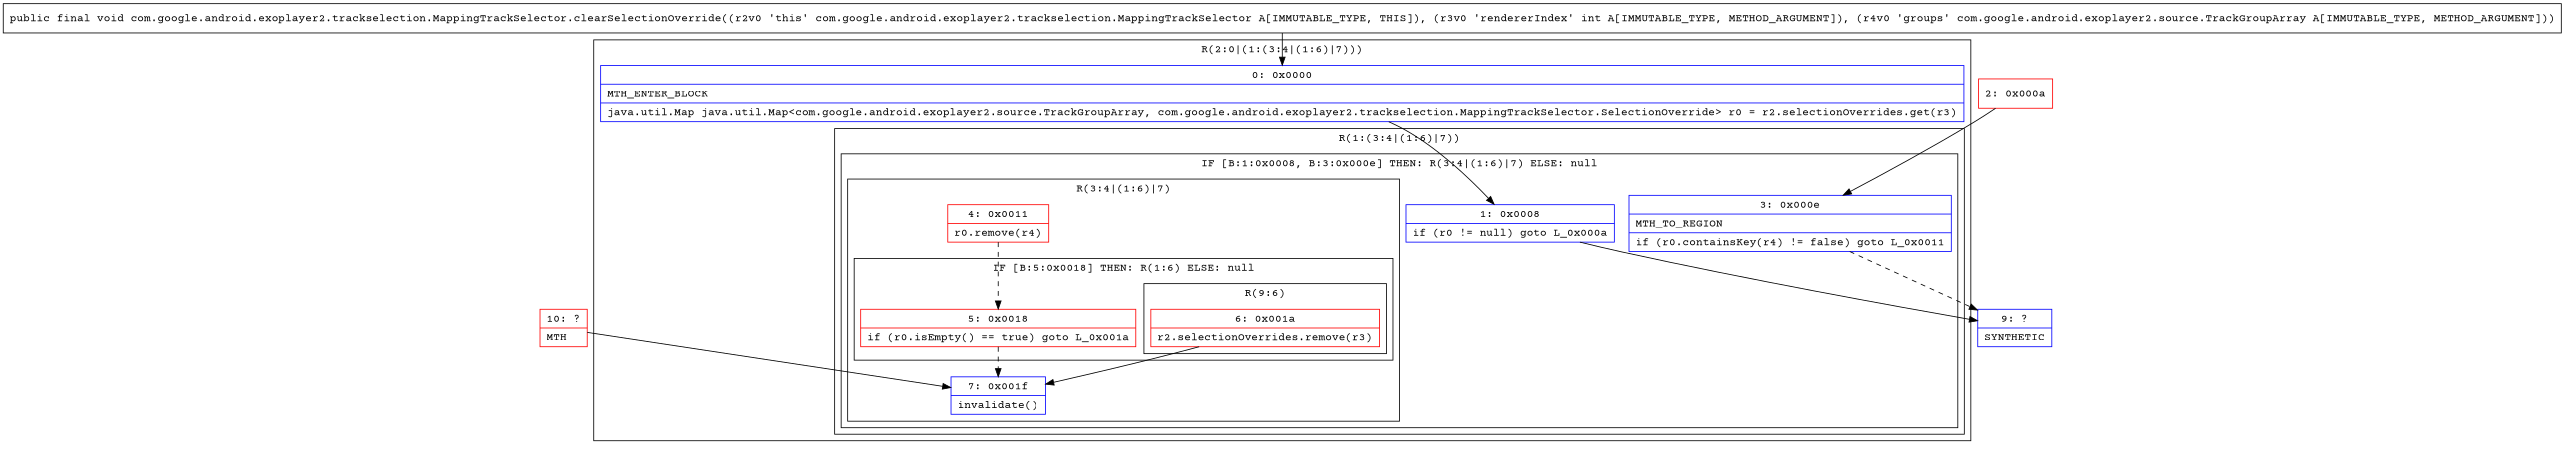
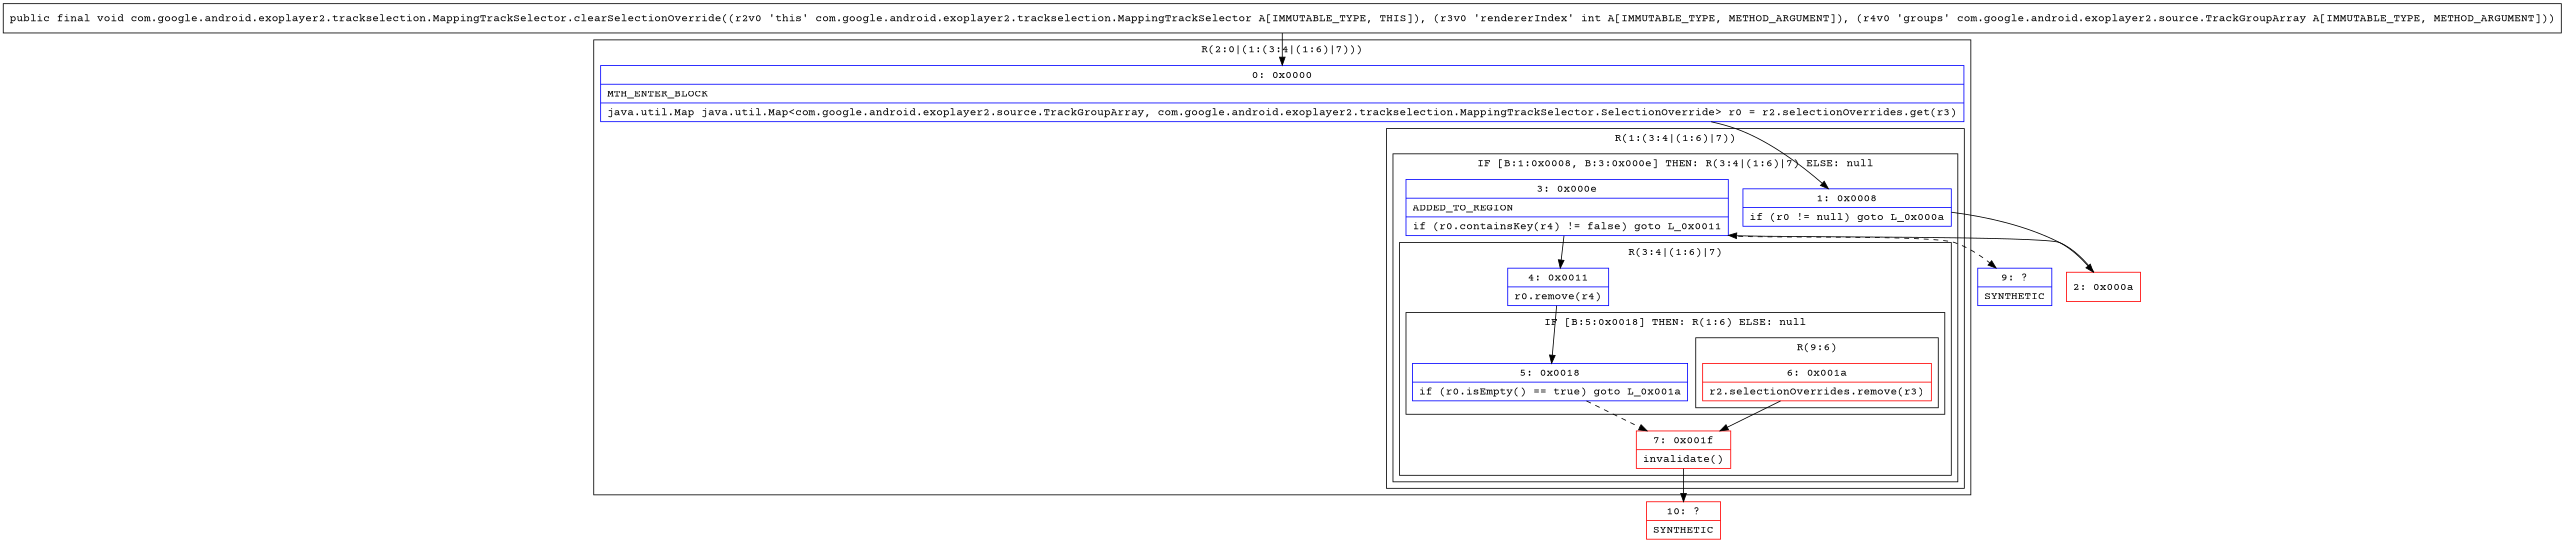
node "4: 0x0011": color red -> blue
node "3: 0x000e": text "MTH_TO_REGION" -> "ADDED_TO_REGION"
edge "3: 0x000e" -> "4: 0x0011": added
edge "4: 0x0011" -> "5: 0x0018": style dashed -> solid
edge "1: 0x0008" -> "9: ?": now "1: 0x0008" -> "2: 0x000a"
node "5: 0x0018": color red -> blue
node "10: ?": text "MTH" -> "SYNTHETIC"
edge "10: ?" -> "7: 0x001f": reversed
node "7: 0x001f": color blue -> red
